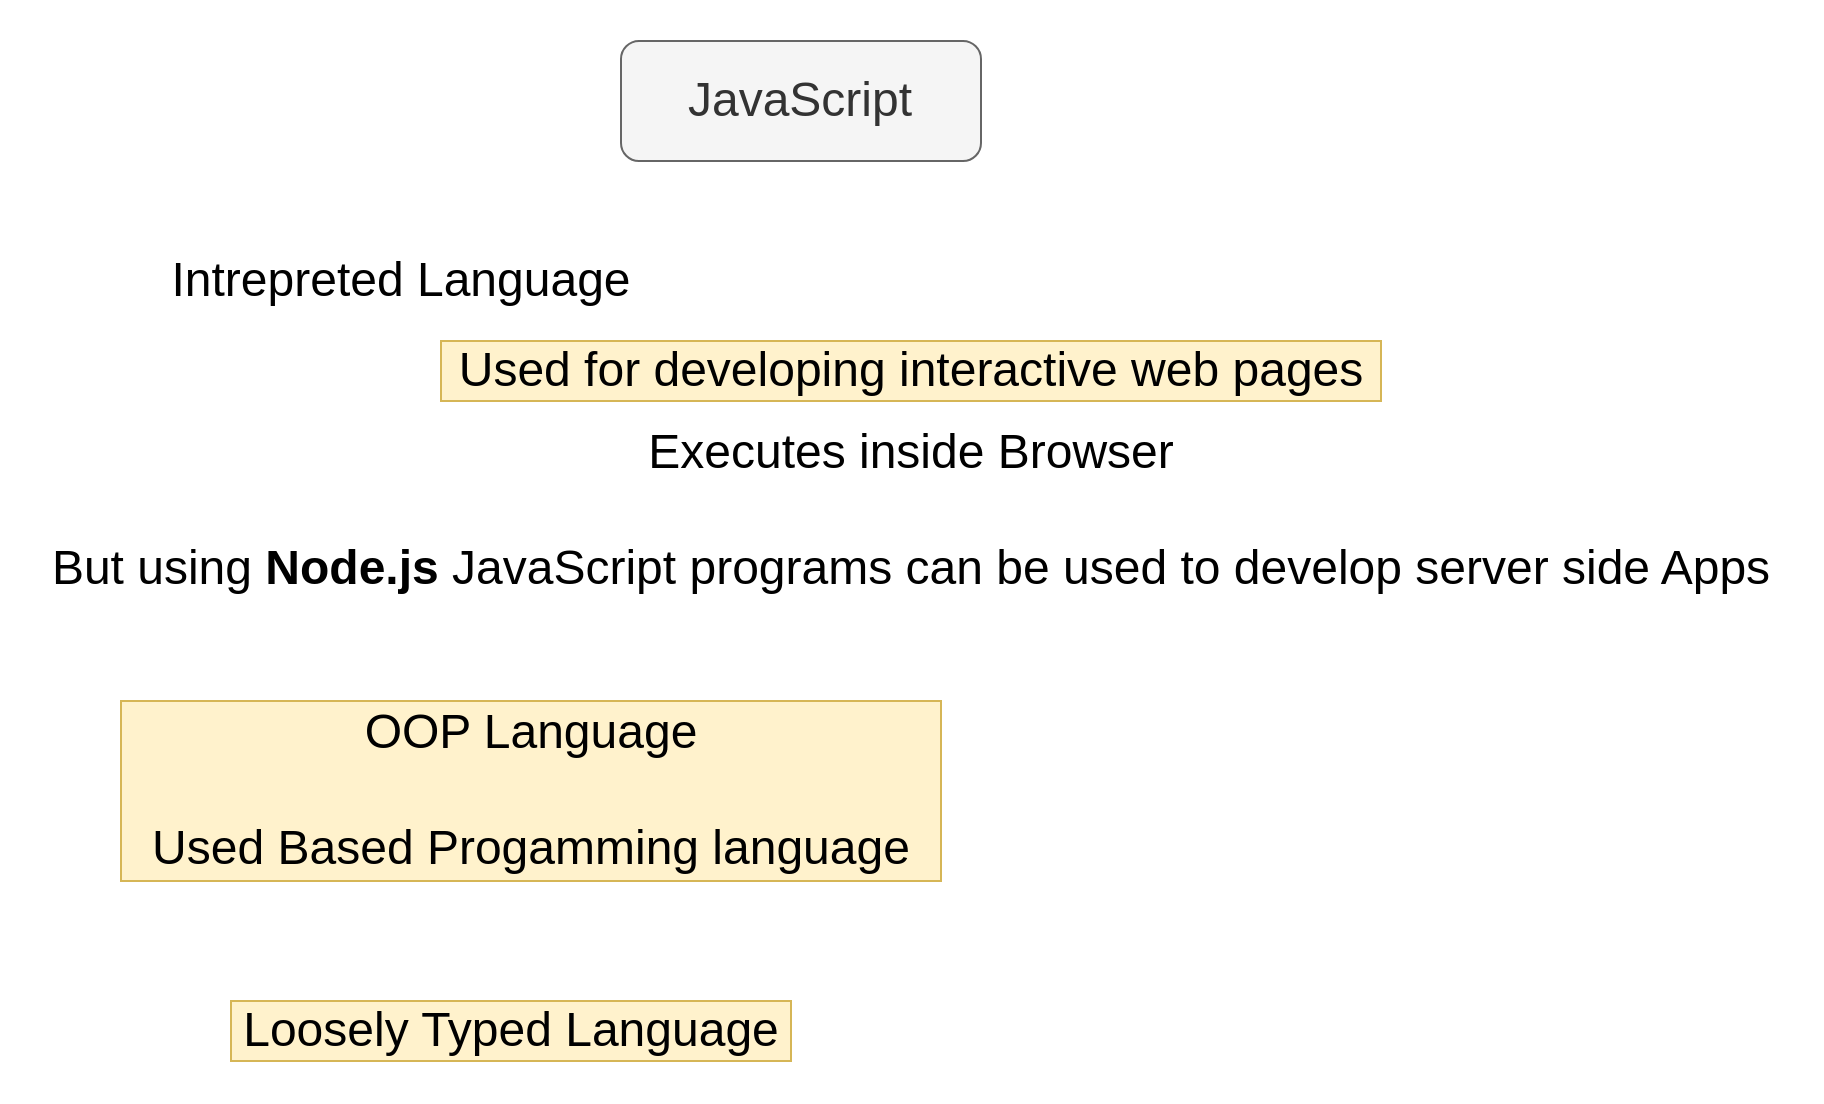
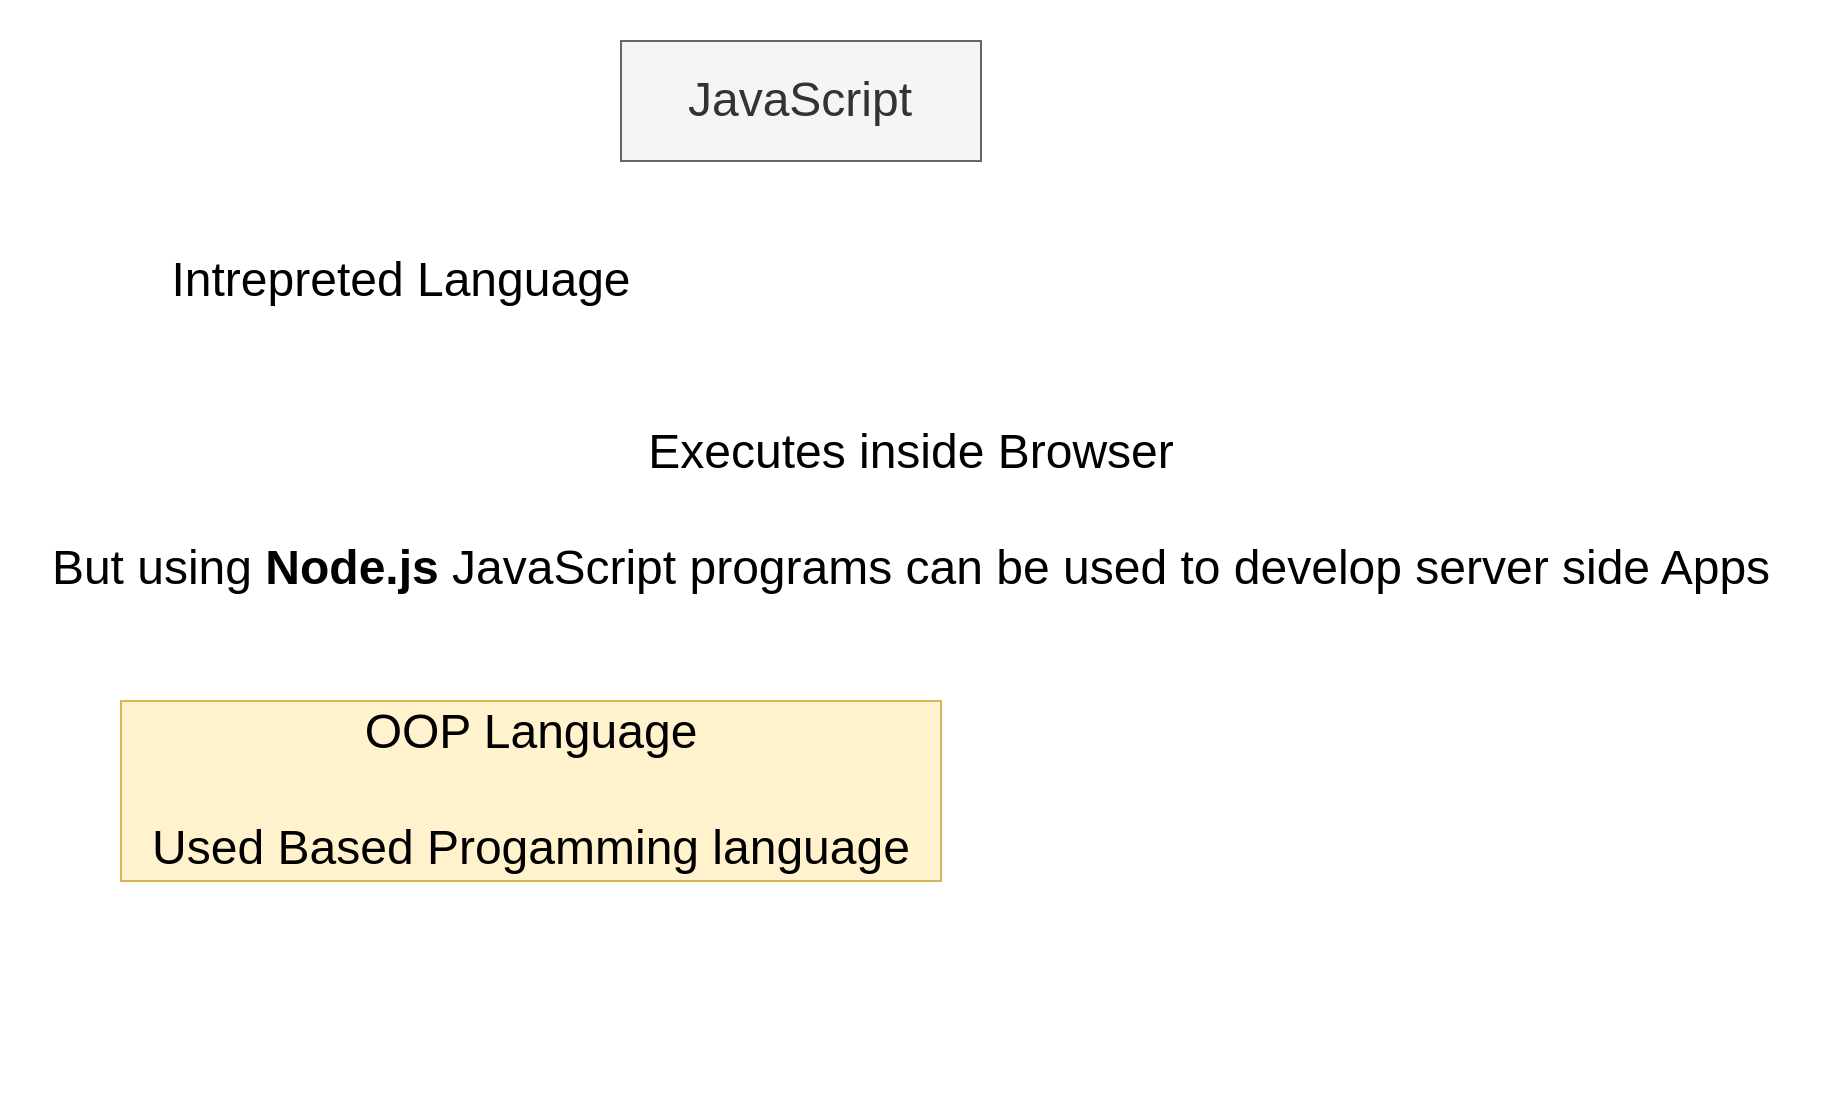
node "JavaScript": shape rounded rectangle -> rectangle
node "Used for developing interactive web pages": removed
node "Loosely Typed Language": removed
